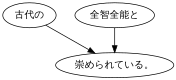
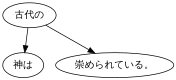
node "全智全能と": removed
node "神は": added
